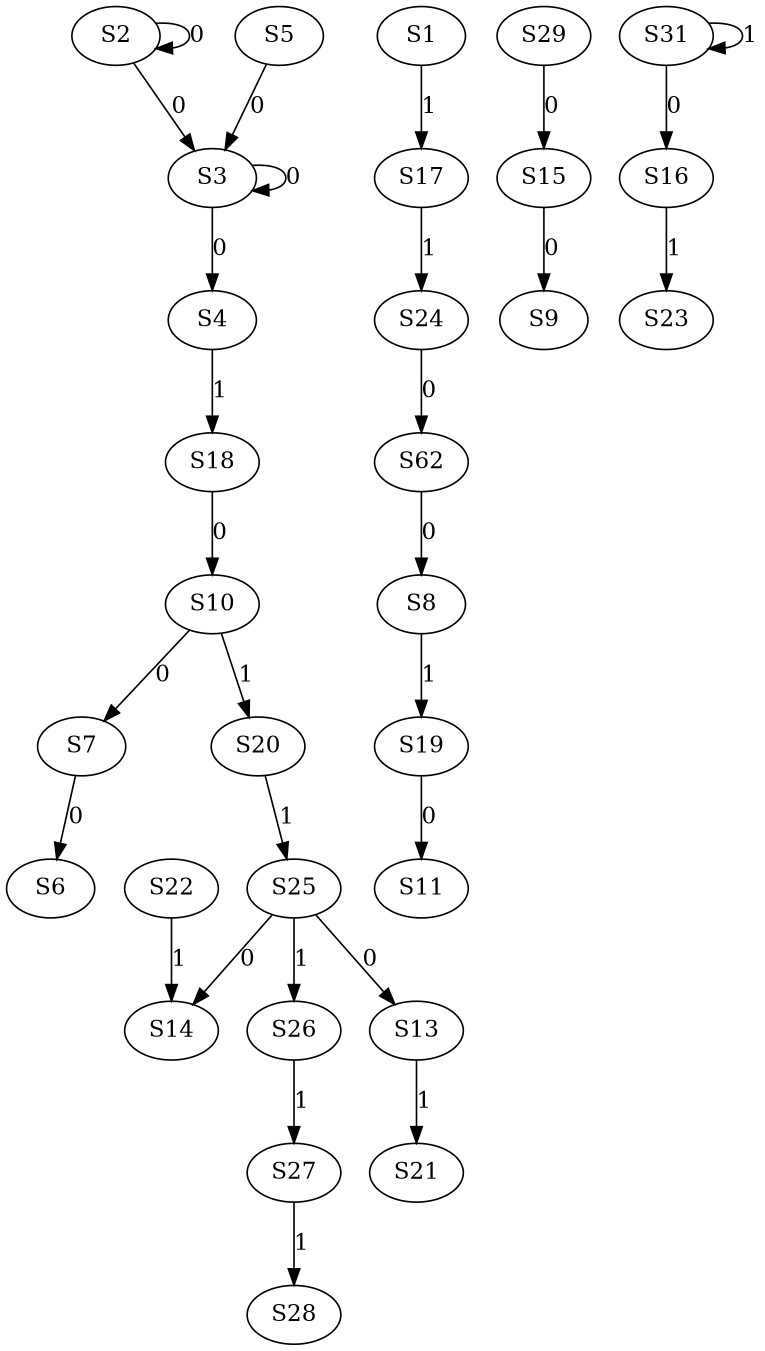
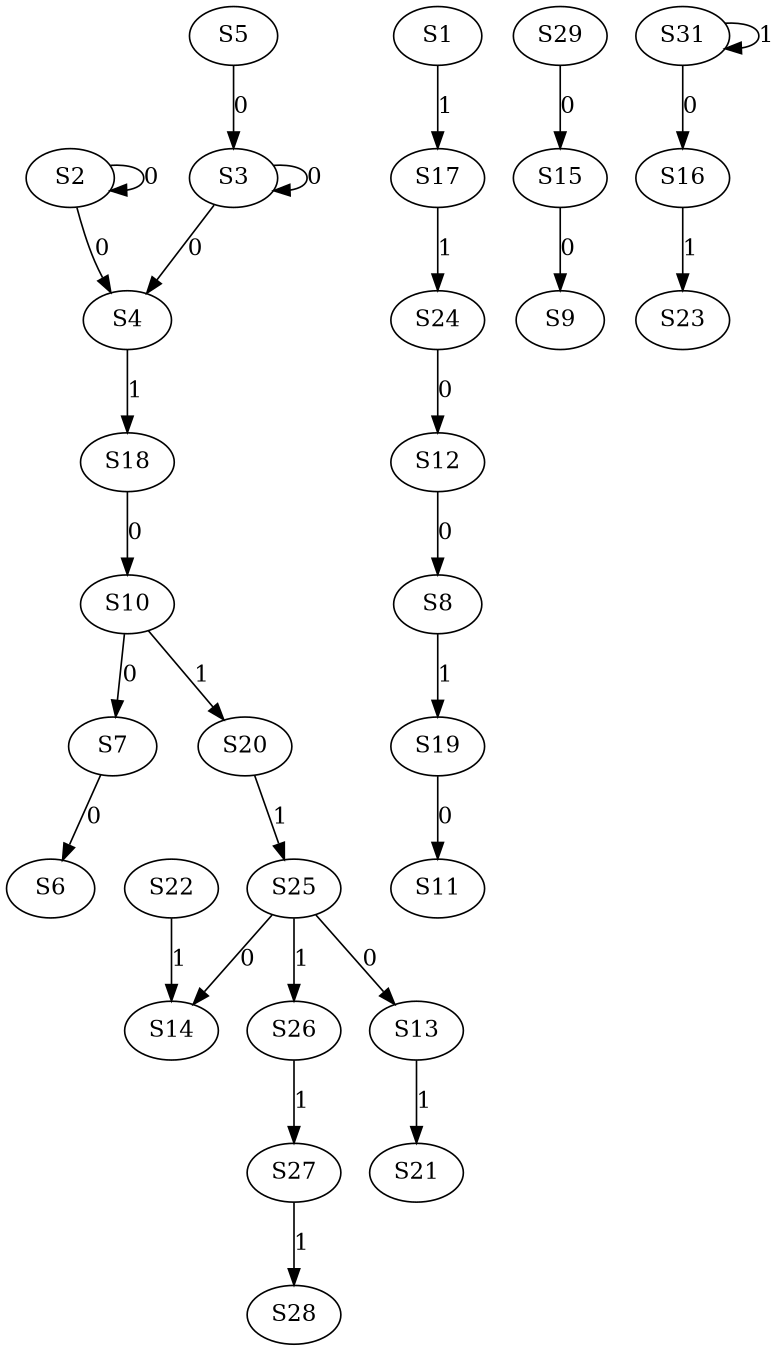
edge "S2" -> "S3": now "S2" -> "S4"
node "S62": label "S62" -> "S12"
